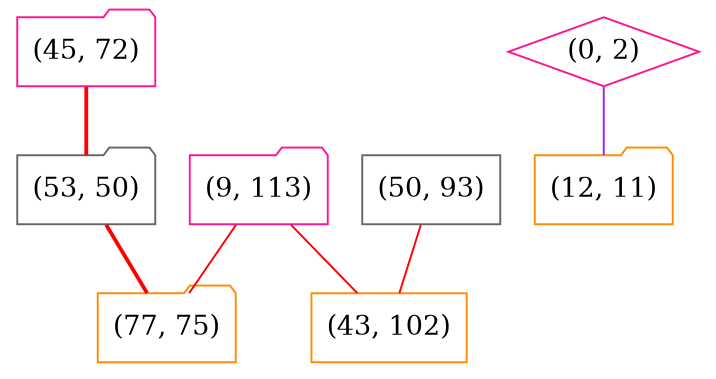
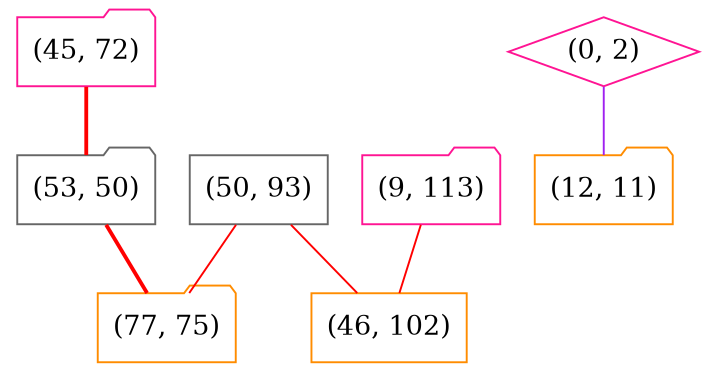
edge "(9, 113)" -- "(77, 75)": now "(50, 93)" -- "(77, 75)"
node "(43, 102)": label "(43, 102)" -> "(46, 102)"
